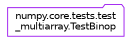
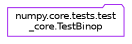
node "numpy.core.tests.test _multiarray.TestBinop": label "numpy.core.tests.test _multiarray.TestBinop" -> "numpy.core.tests.test _core.TestBinop"
